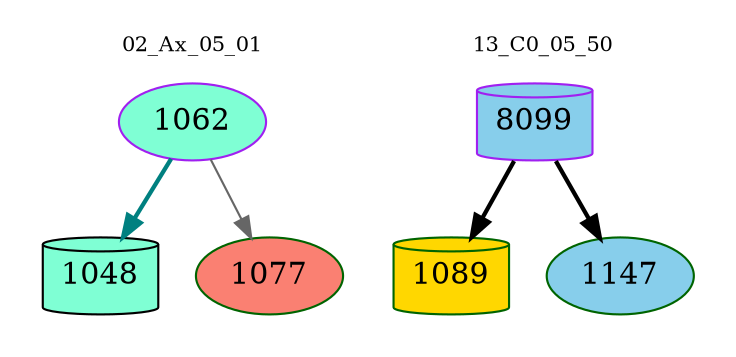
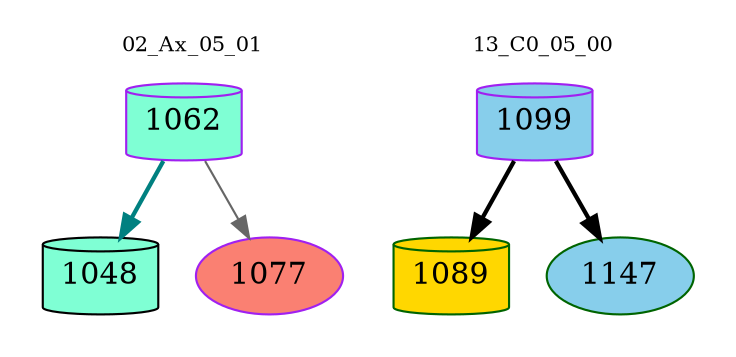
cluster "13_C0_05_50": label "13_C0_05_50" -> "13_C0_05_00"
node "1062": shape ellipse -> cylinder
node "8099": label "8099" -> "1099"
node "1077": color darkgreen -> purple
